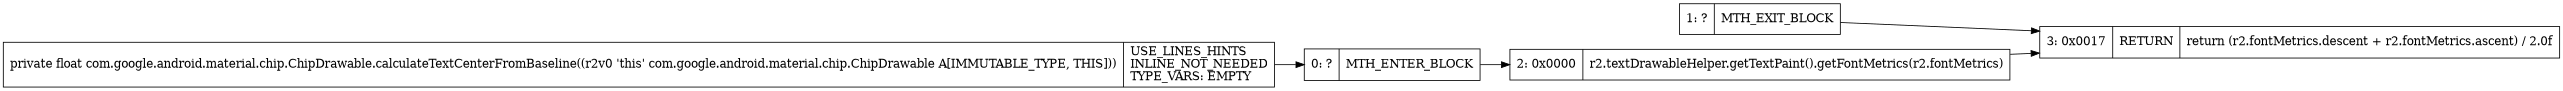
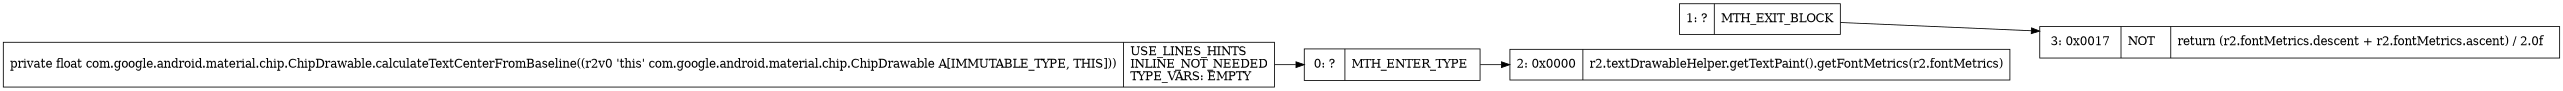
node "3: 0x0017": text "RETURN" -> "NOT"
edge "2: 0x0000" -> "3: 0x0017": removed
node "0: ?": text "MTH_ENTER_BLOCK" -> "MTH_ENTER_TYPE"
